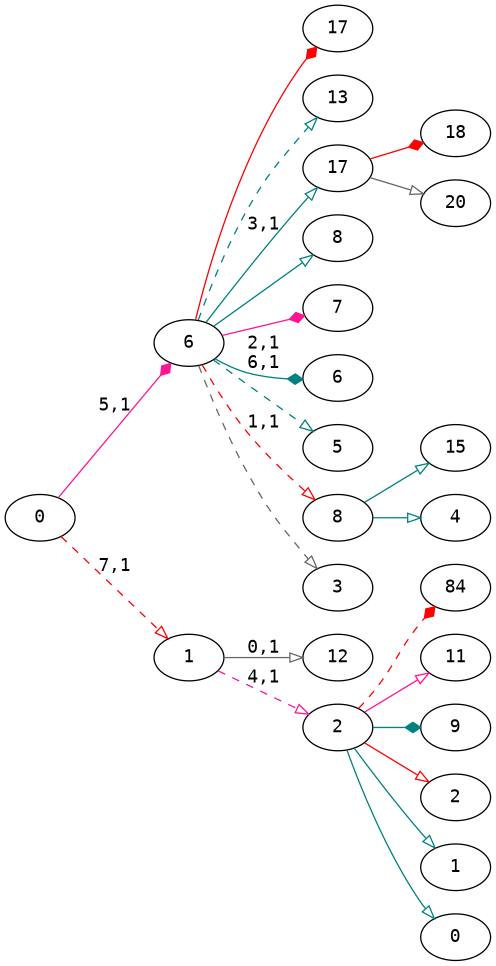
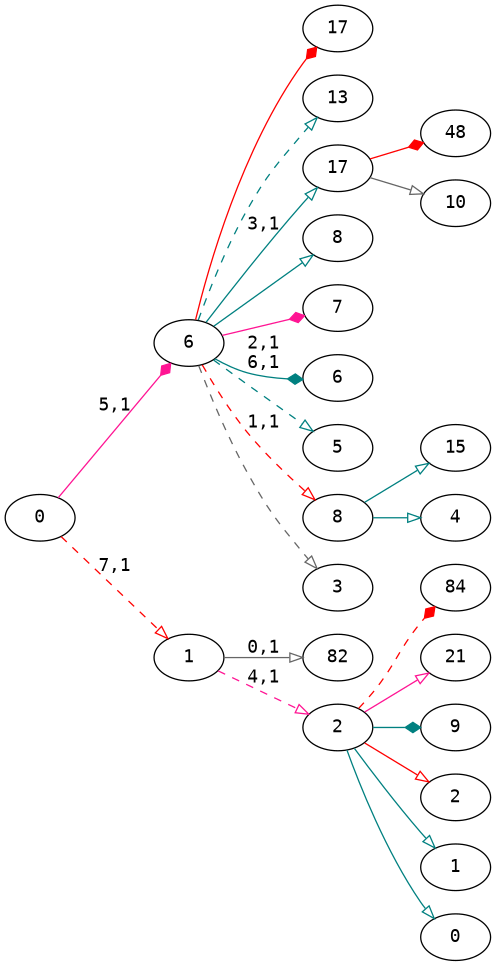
node "18": label "18" -> "48"
node "20": label "20" -> "10"
node "12": label "12" -> "82"
node "11": label "11" -> "21"
